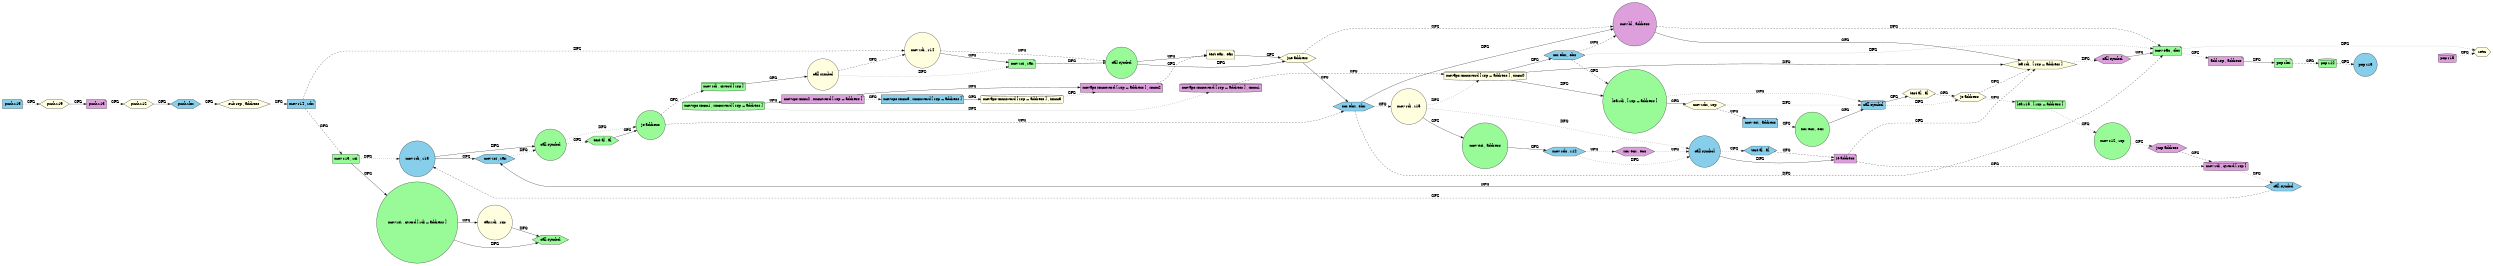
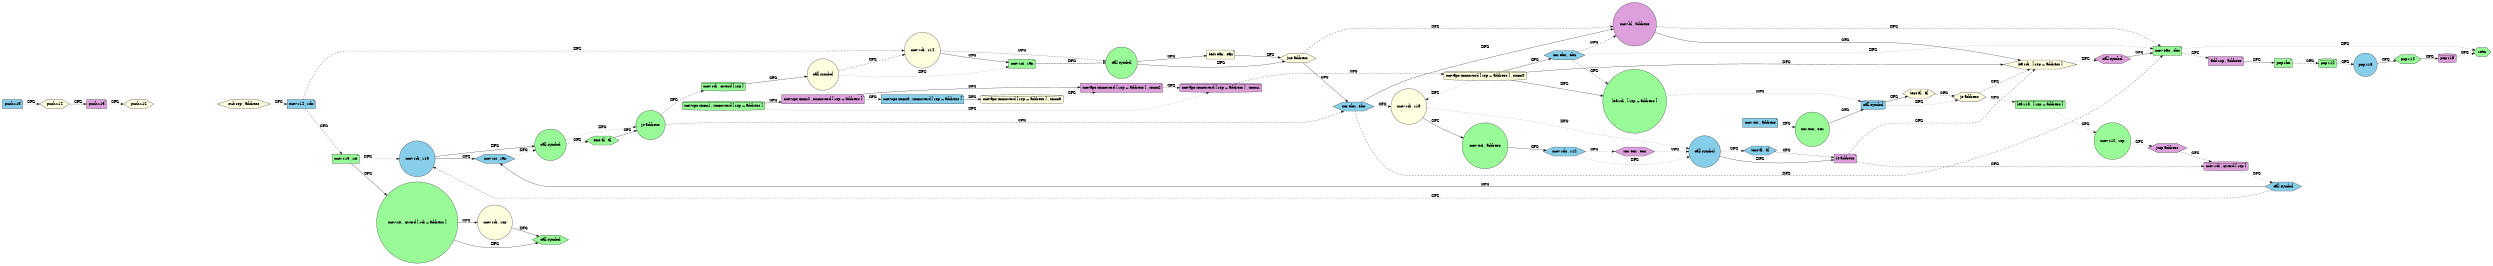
node "retn": fillcolor lightyellow -> palegreen
edge "mov eax , ebx" -> "add rsp , address": style dotted -> dashed
node "pop r14": added
edge "movaps xmmword [ rsp + address ] , xmm2" -> "test eax , eax": now "movaps xmmword [ rsp + address ] , xmm2" -> "movaps xmmword [ rsp + address ] , xmm1"
edge "mov rdi , r15" -> "movaps xmmword [ rsp + address ] , xmm0": reversed
edge "movups xmm3 , xmmword [ rsp + address ]" -> "movaps xmmword [ rsp + address ] , xmm3": label "CFG" -> "DFG"
node "push r19": label "push r19" -> "push r14"
node "push rbx": removed
node "mov rdx , rsp": removed
node "eax rdi , rsp": label "eax rdi , rsp" -> "mov rdi , rsp"
